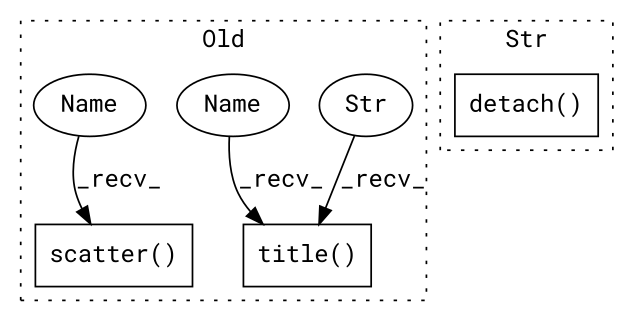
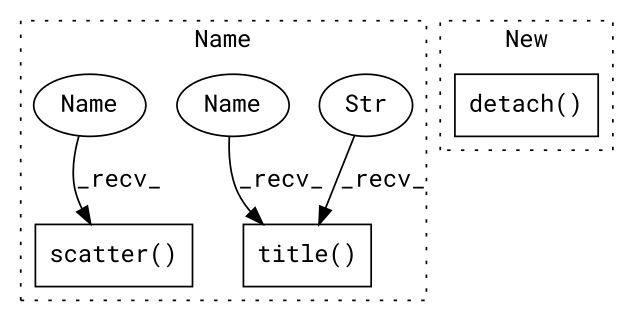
cluster "Old": label "Old" -> "Name"
cluster "Str": label "Str" -> "New"
